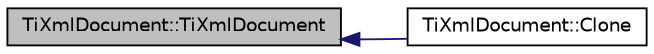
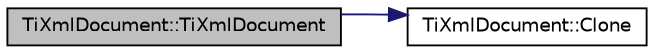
edge "TiXmlDocument::Clone" -> "TiXmlDocument::TiXmlDocument": reversed
